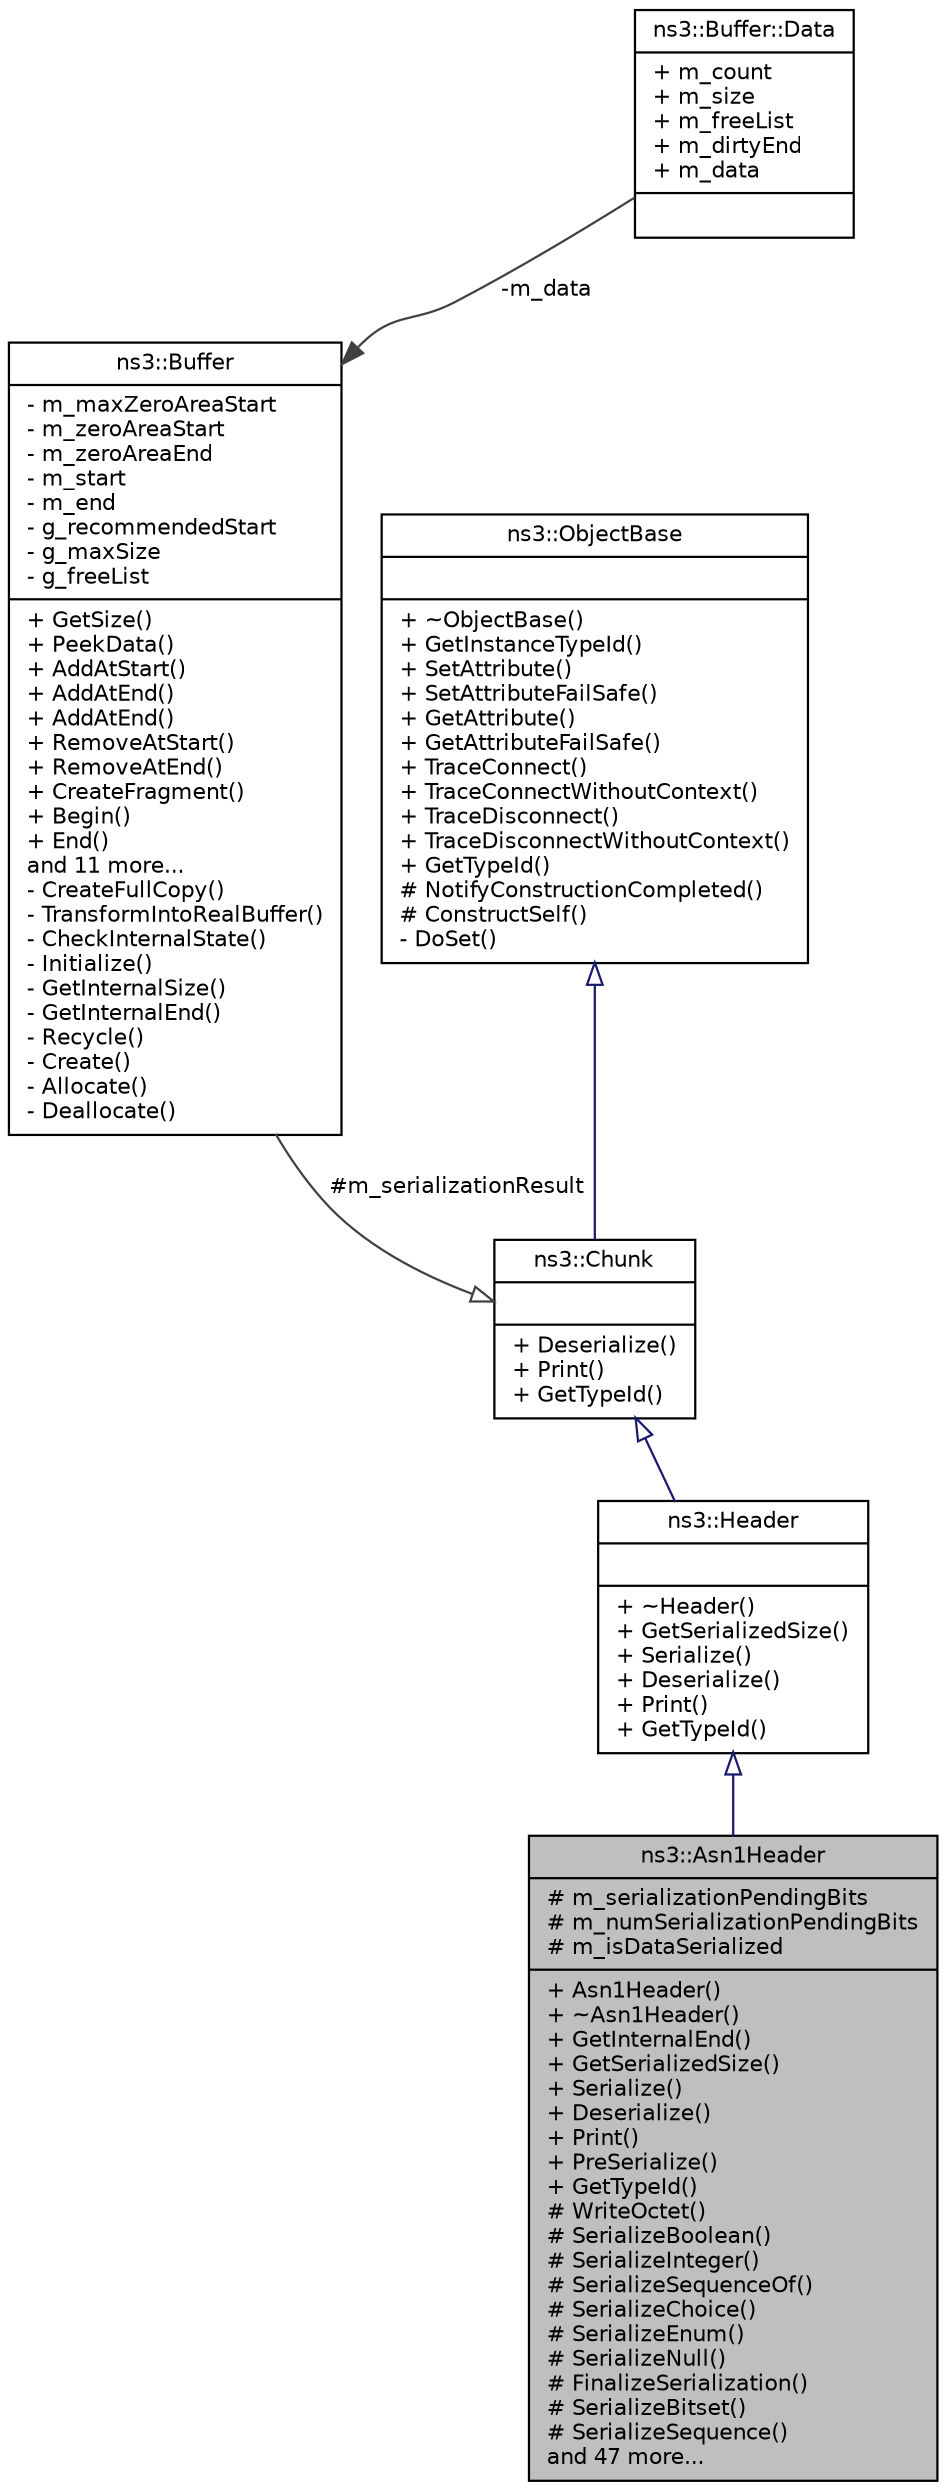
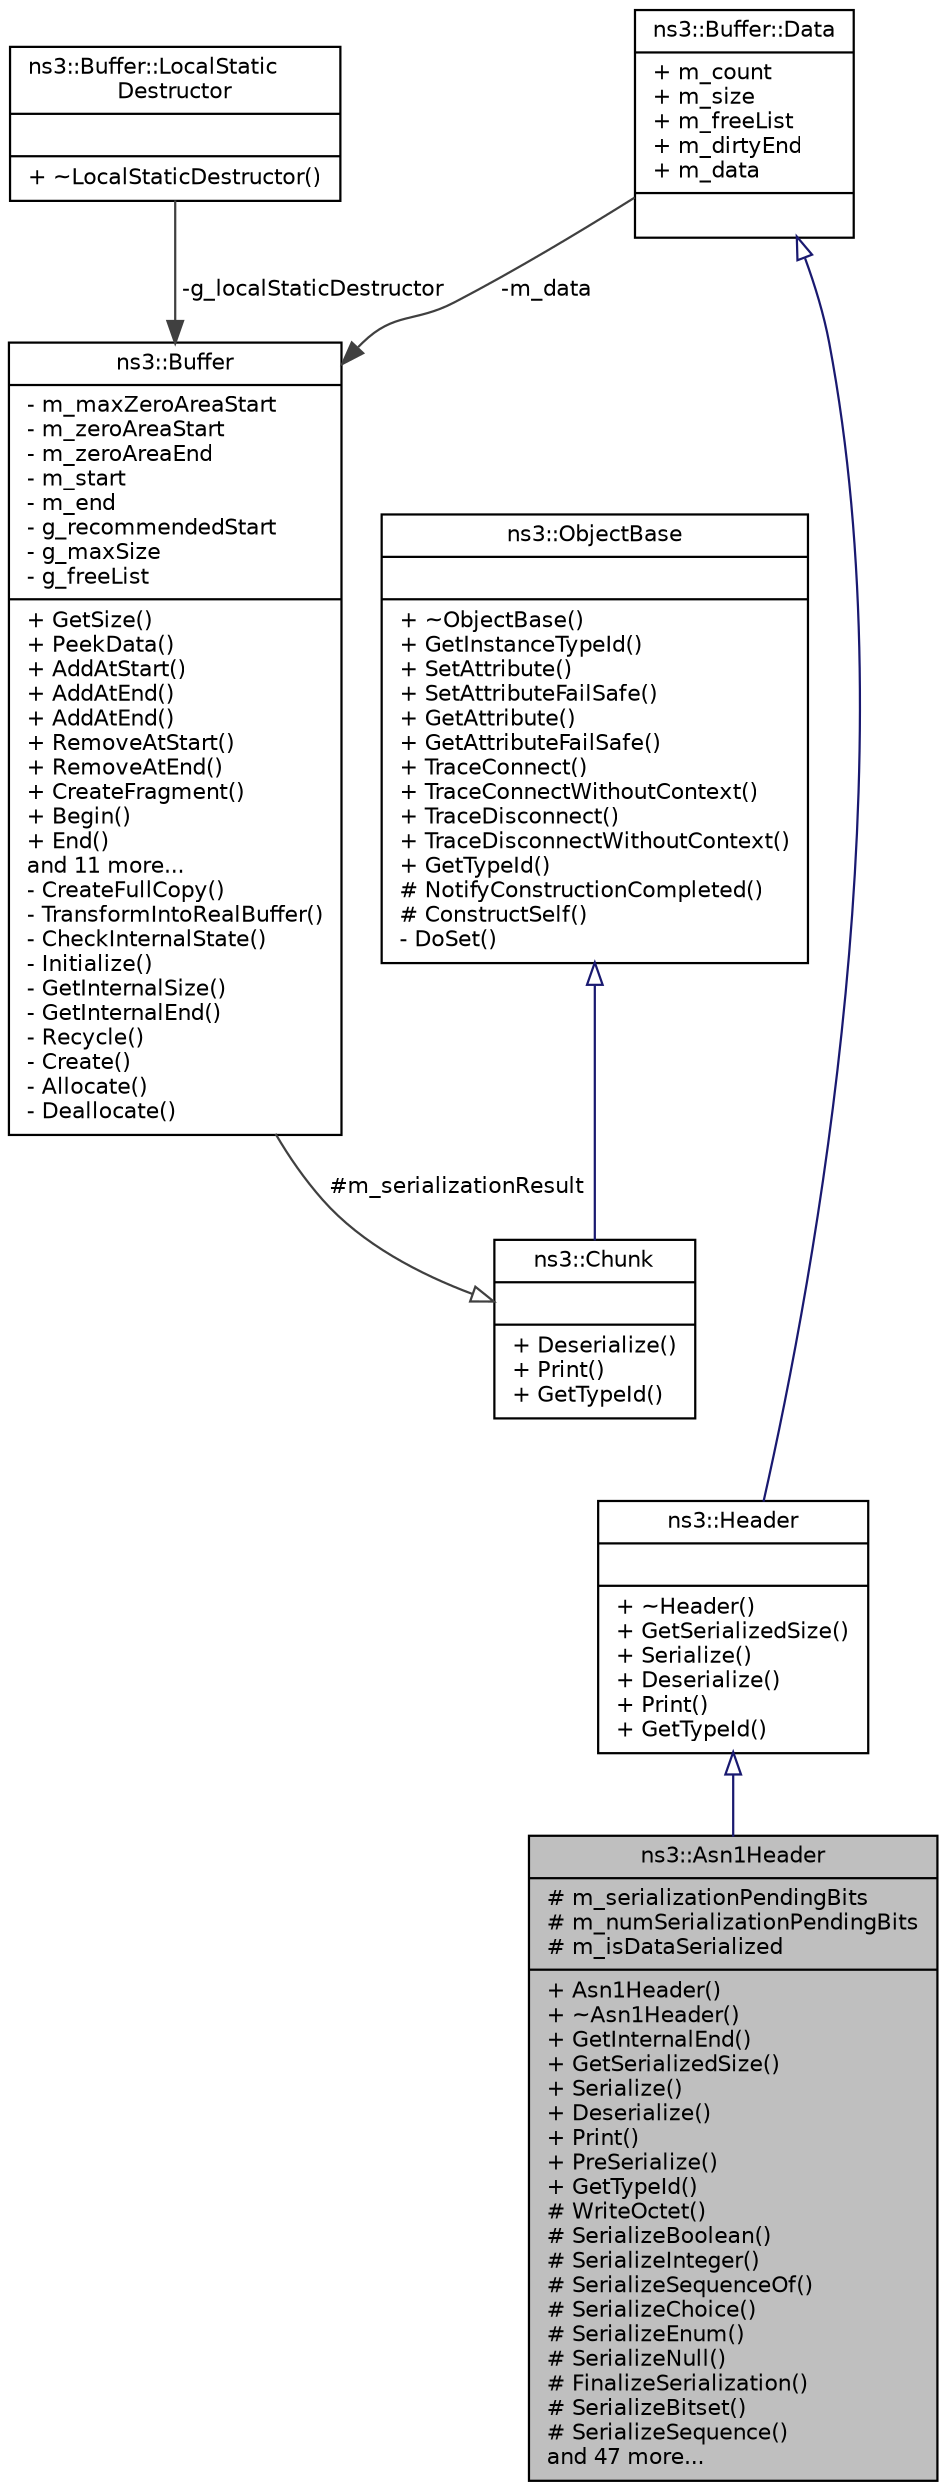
node "ns3::Buffer::LocalStatic": added
edge "ns3::Header" -> "ns3::Chunk": now "ns3::Header" -> "ns3::Buffer::Data"
